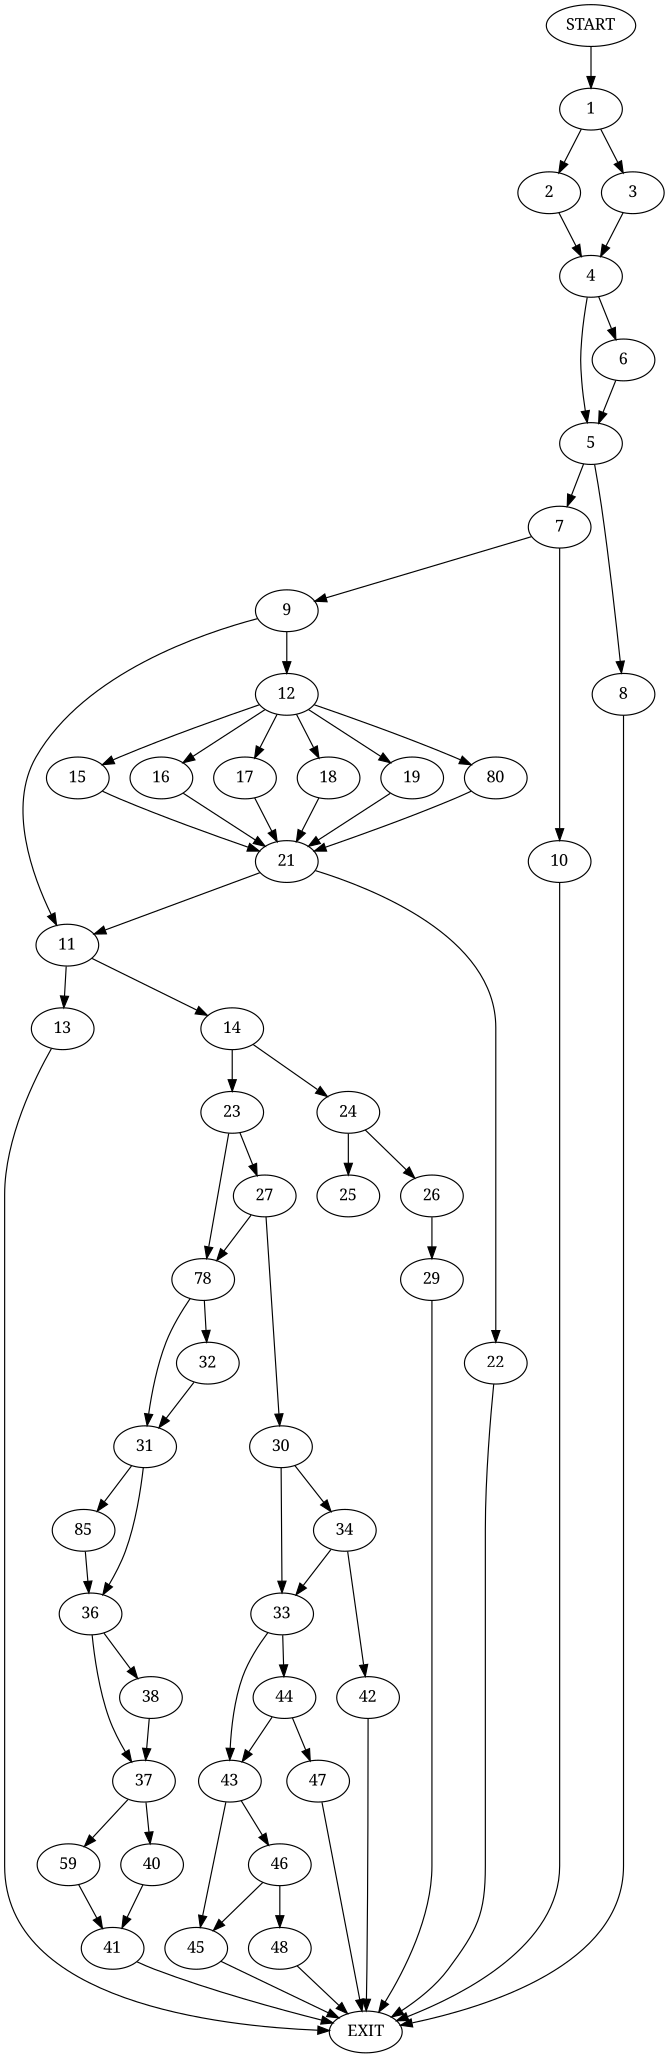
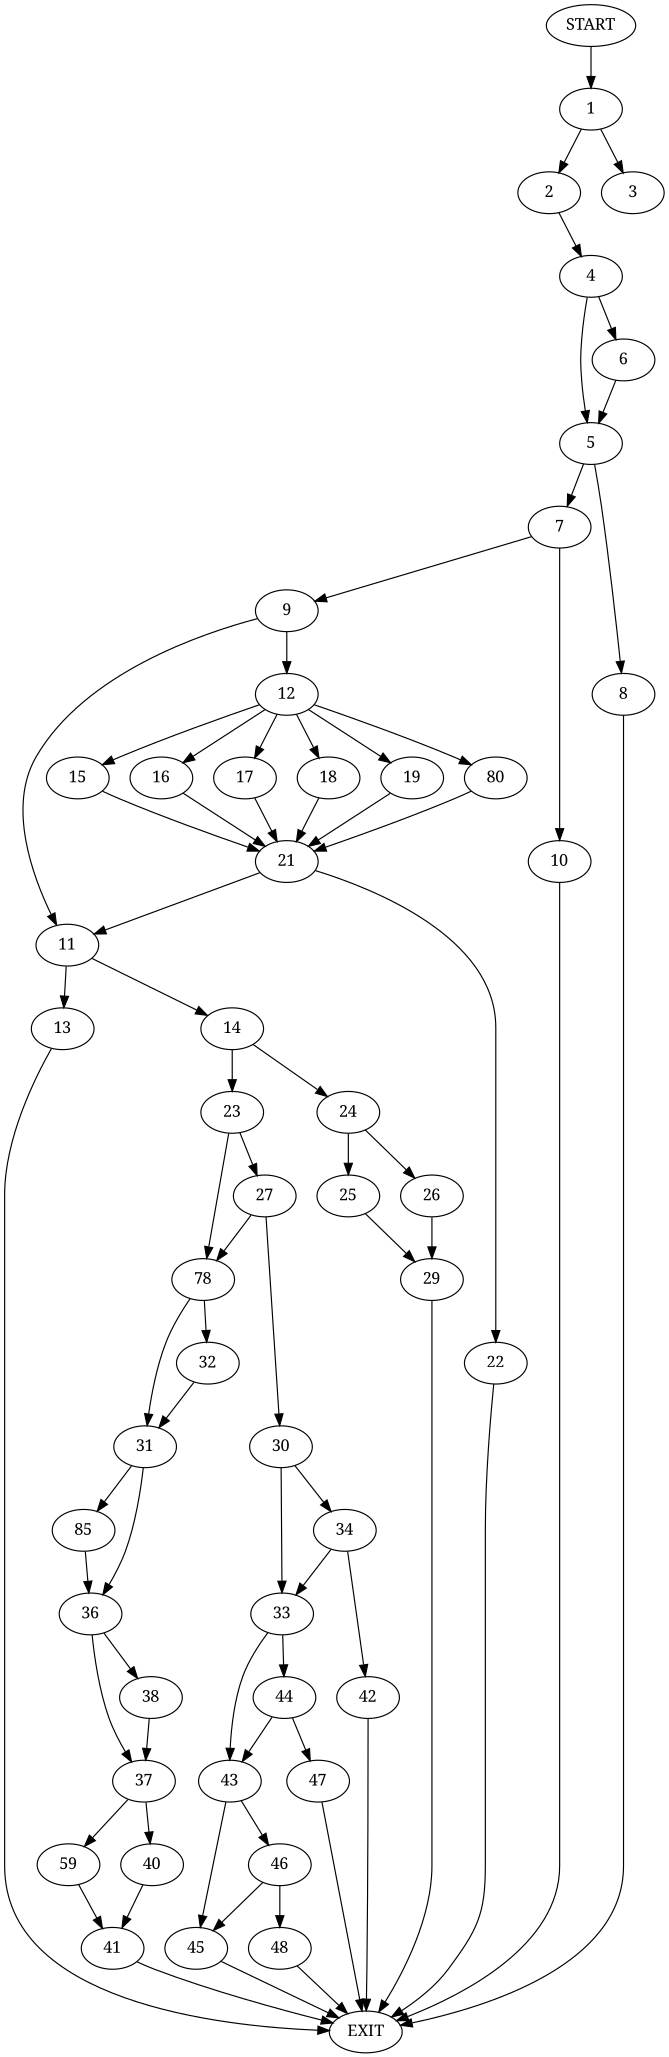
edge "3" -> "4": removed
edge "25" -> "29": added
